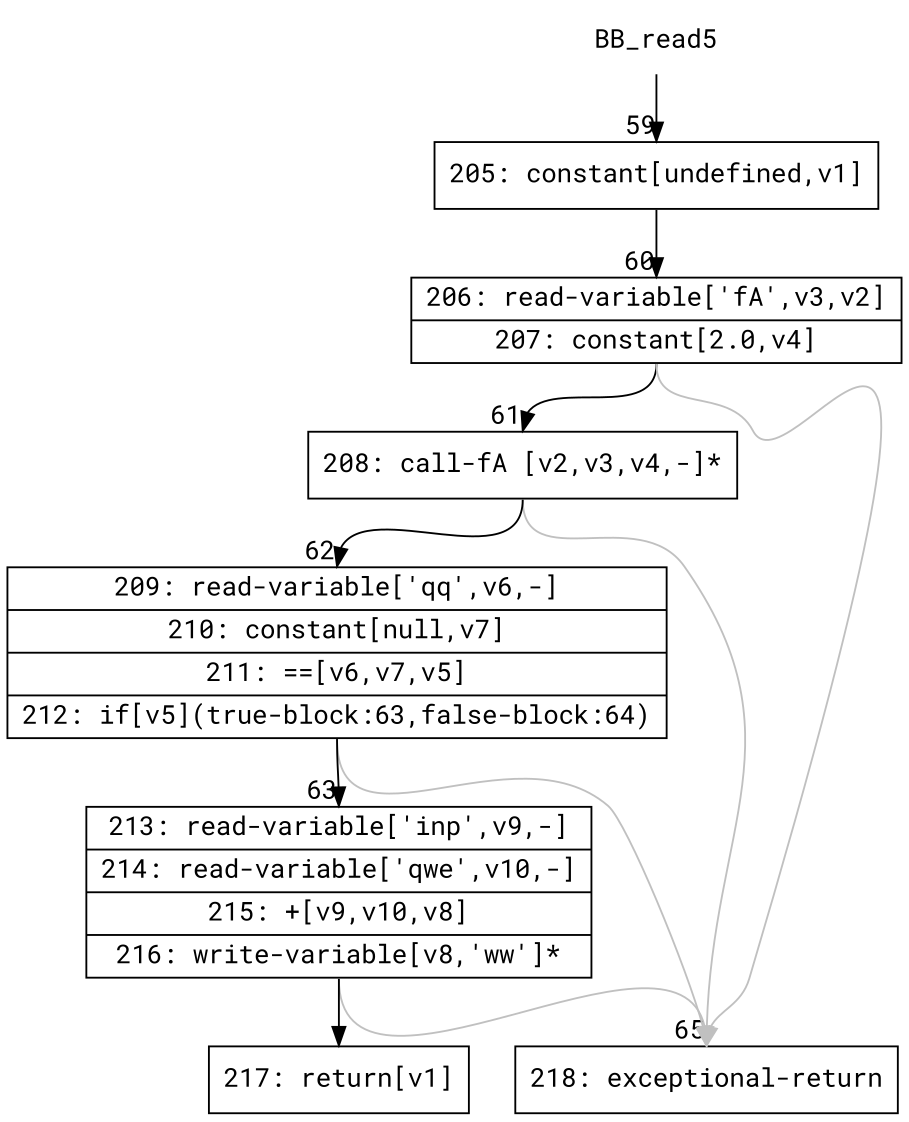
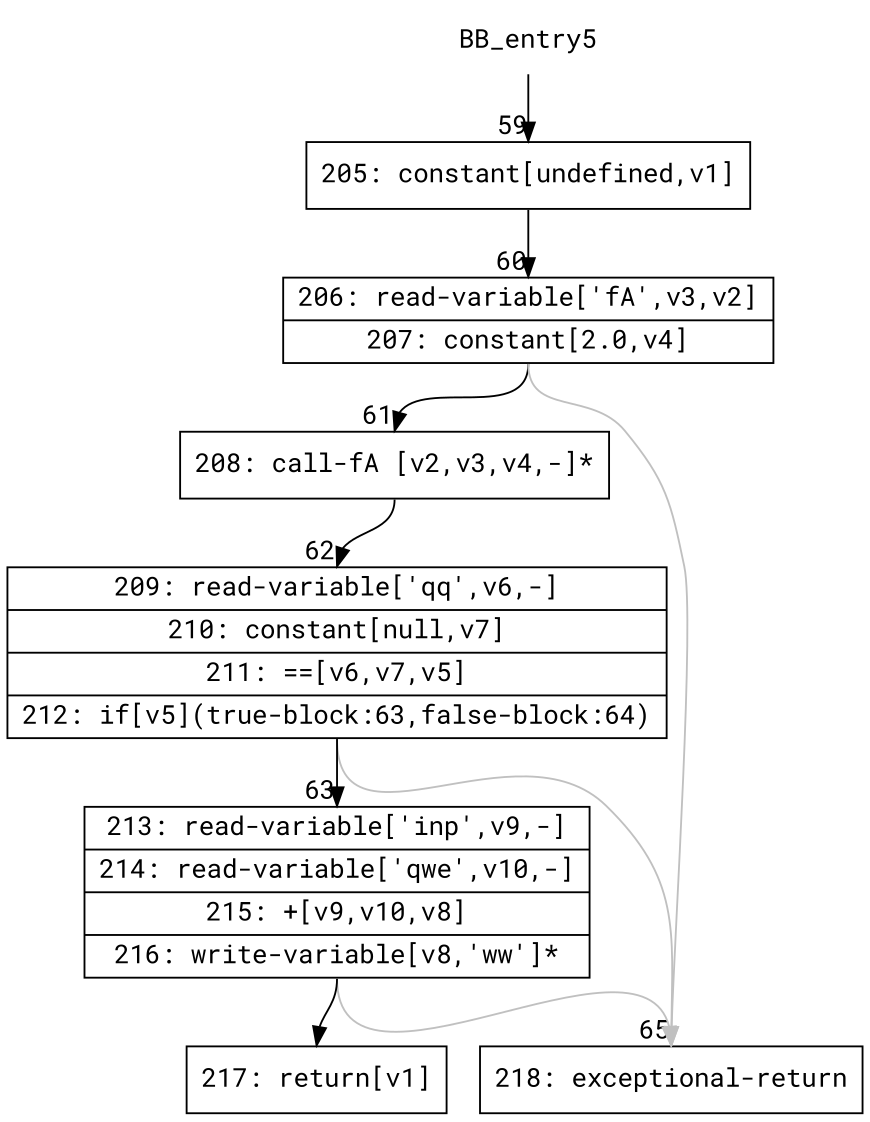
node "BB_read5": label "BB_read5" -> "BB_entry5"
edge "208: call-fA [v2,v3,v4,-]*" -> "218: exceptional-return": removed
